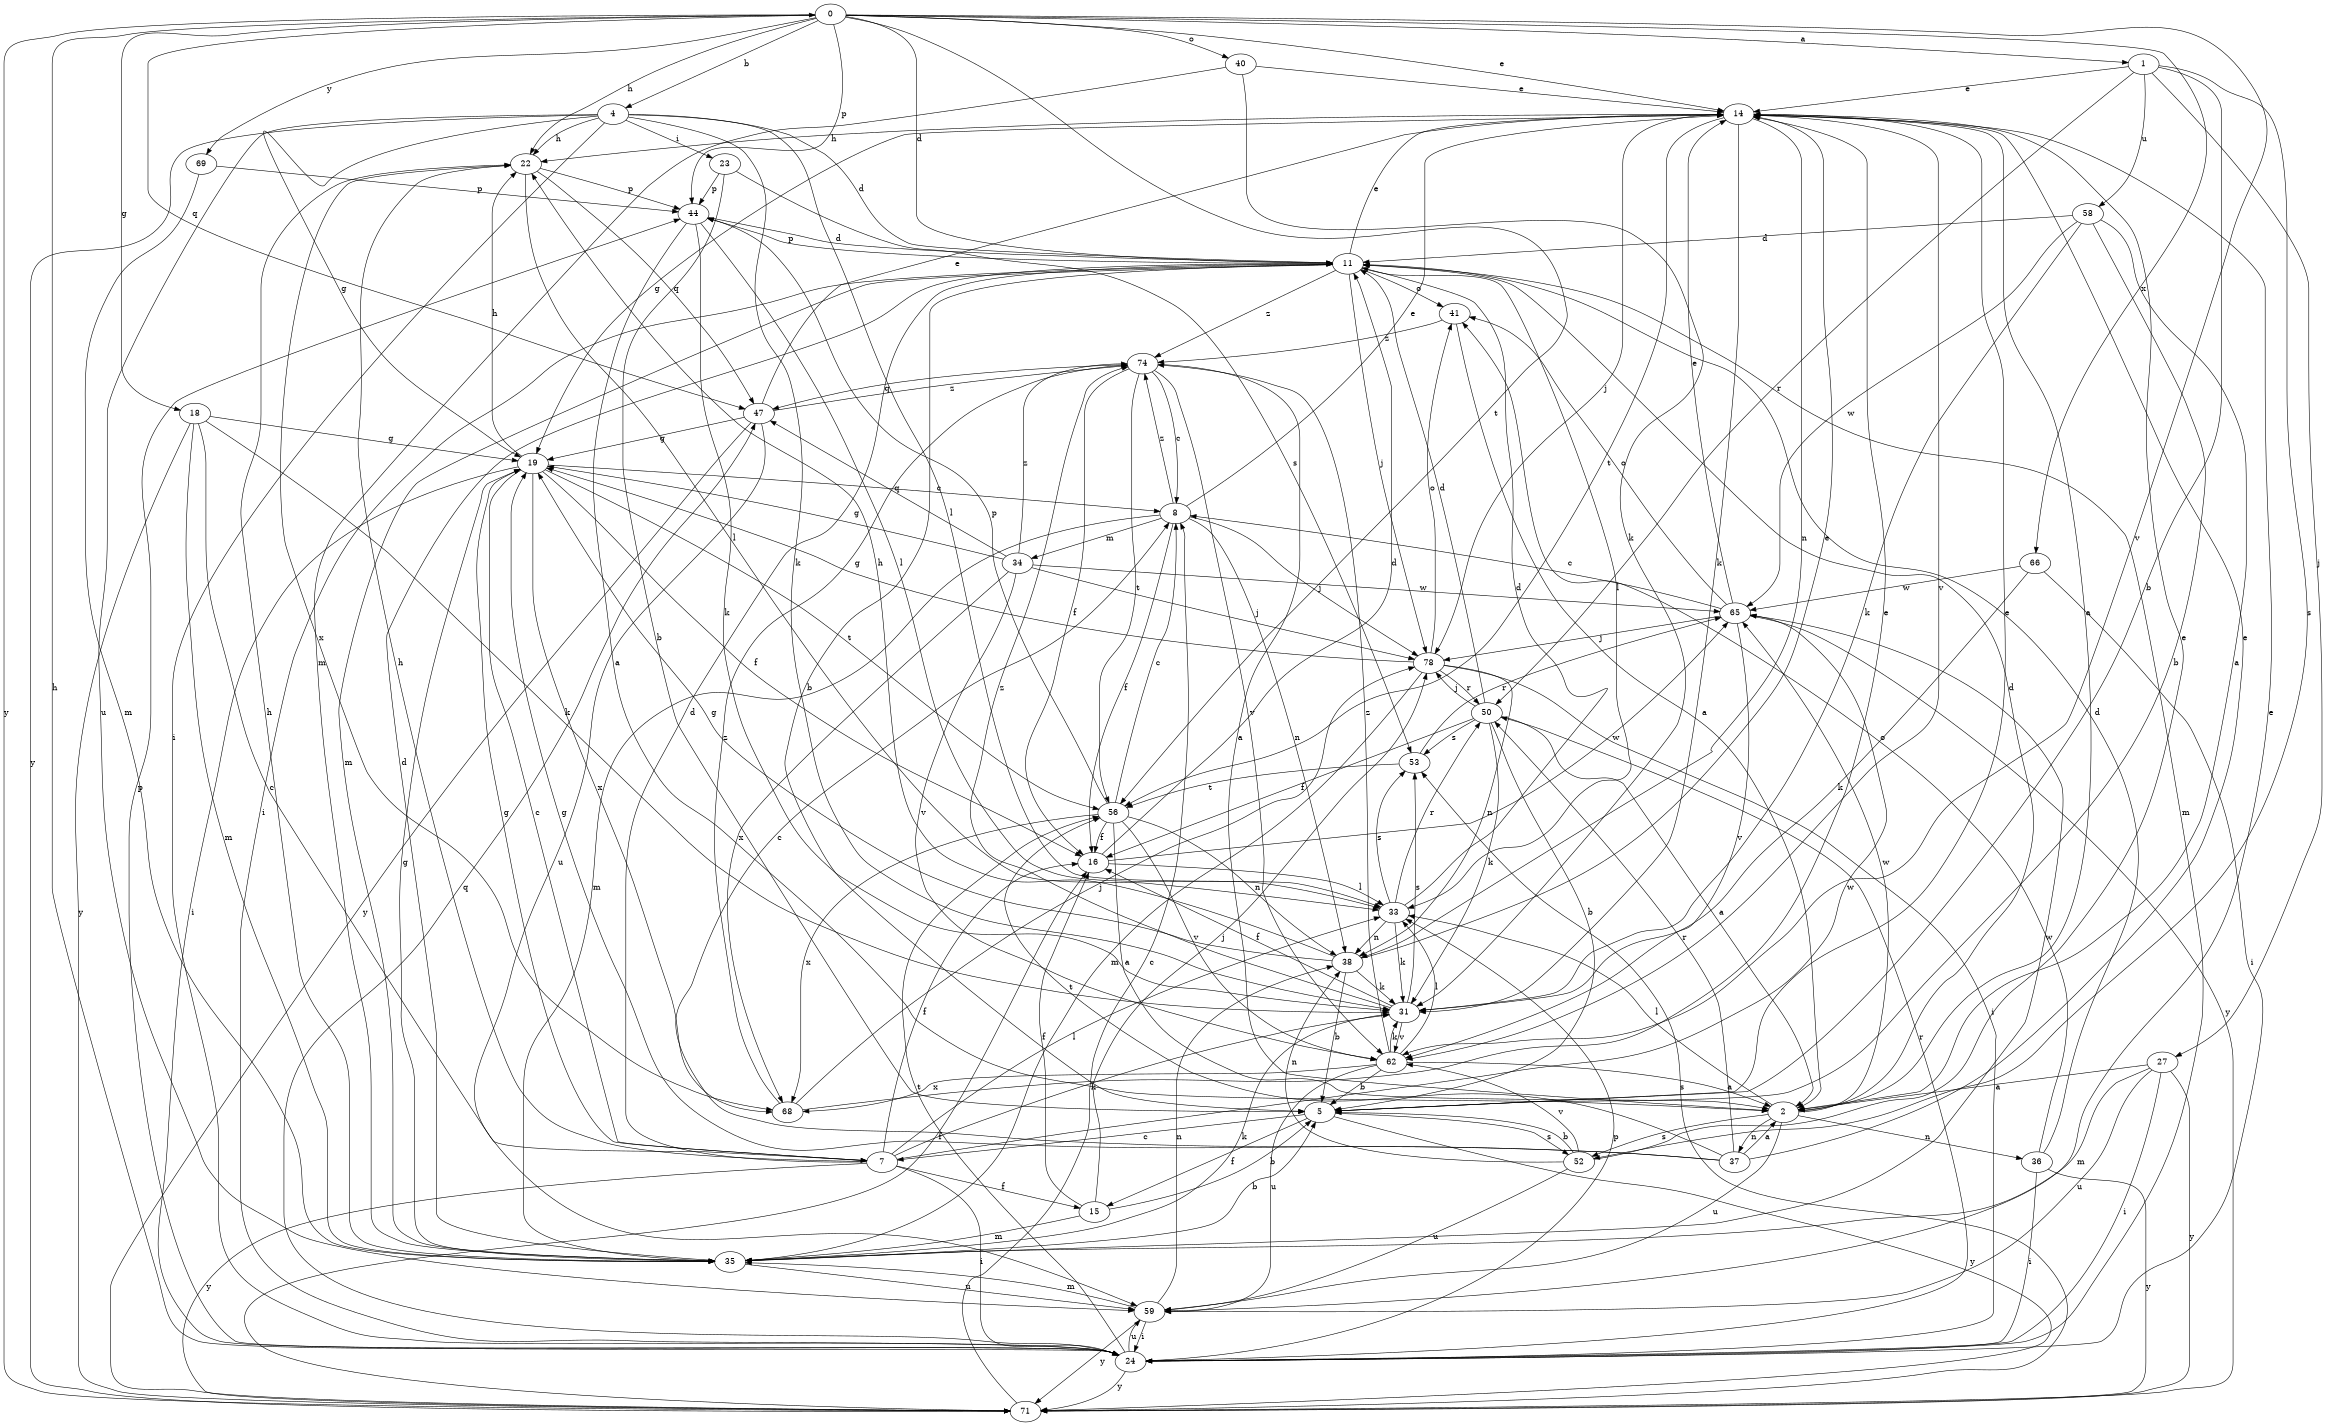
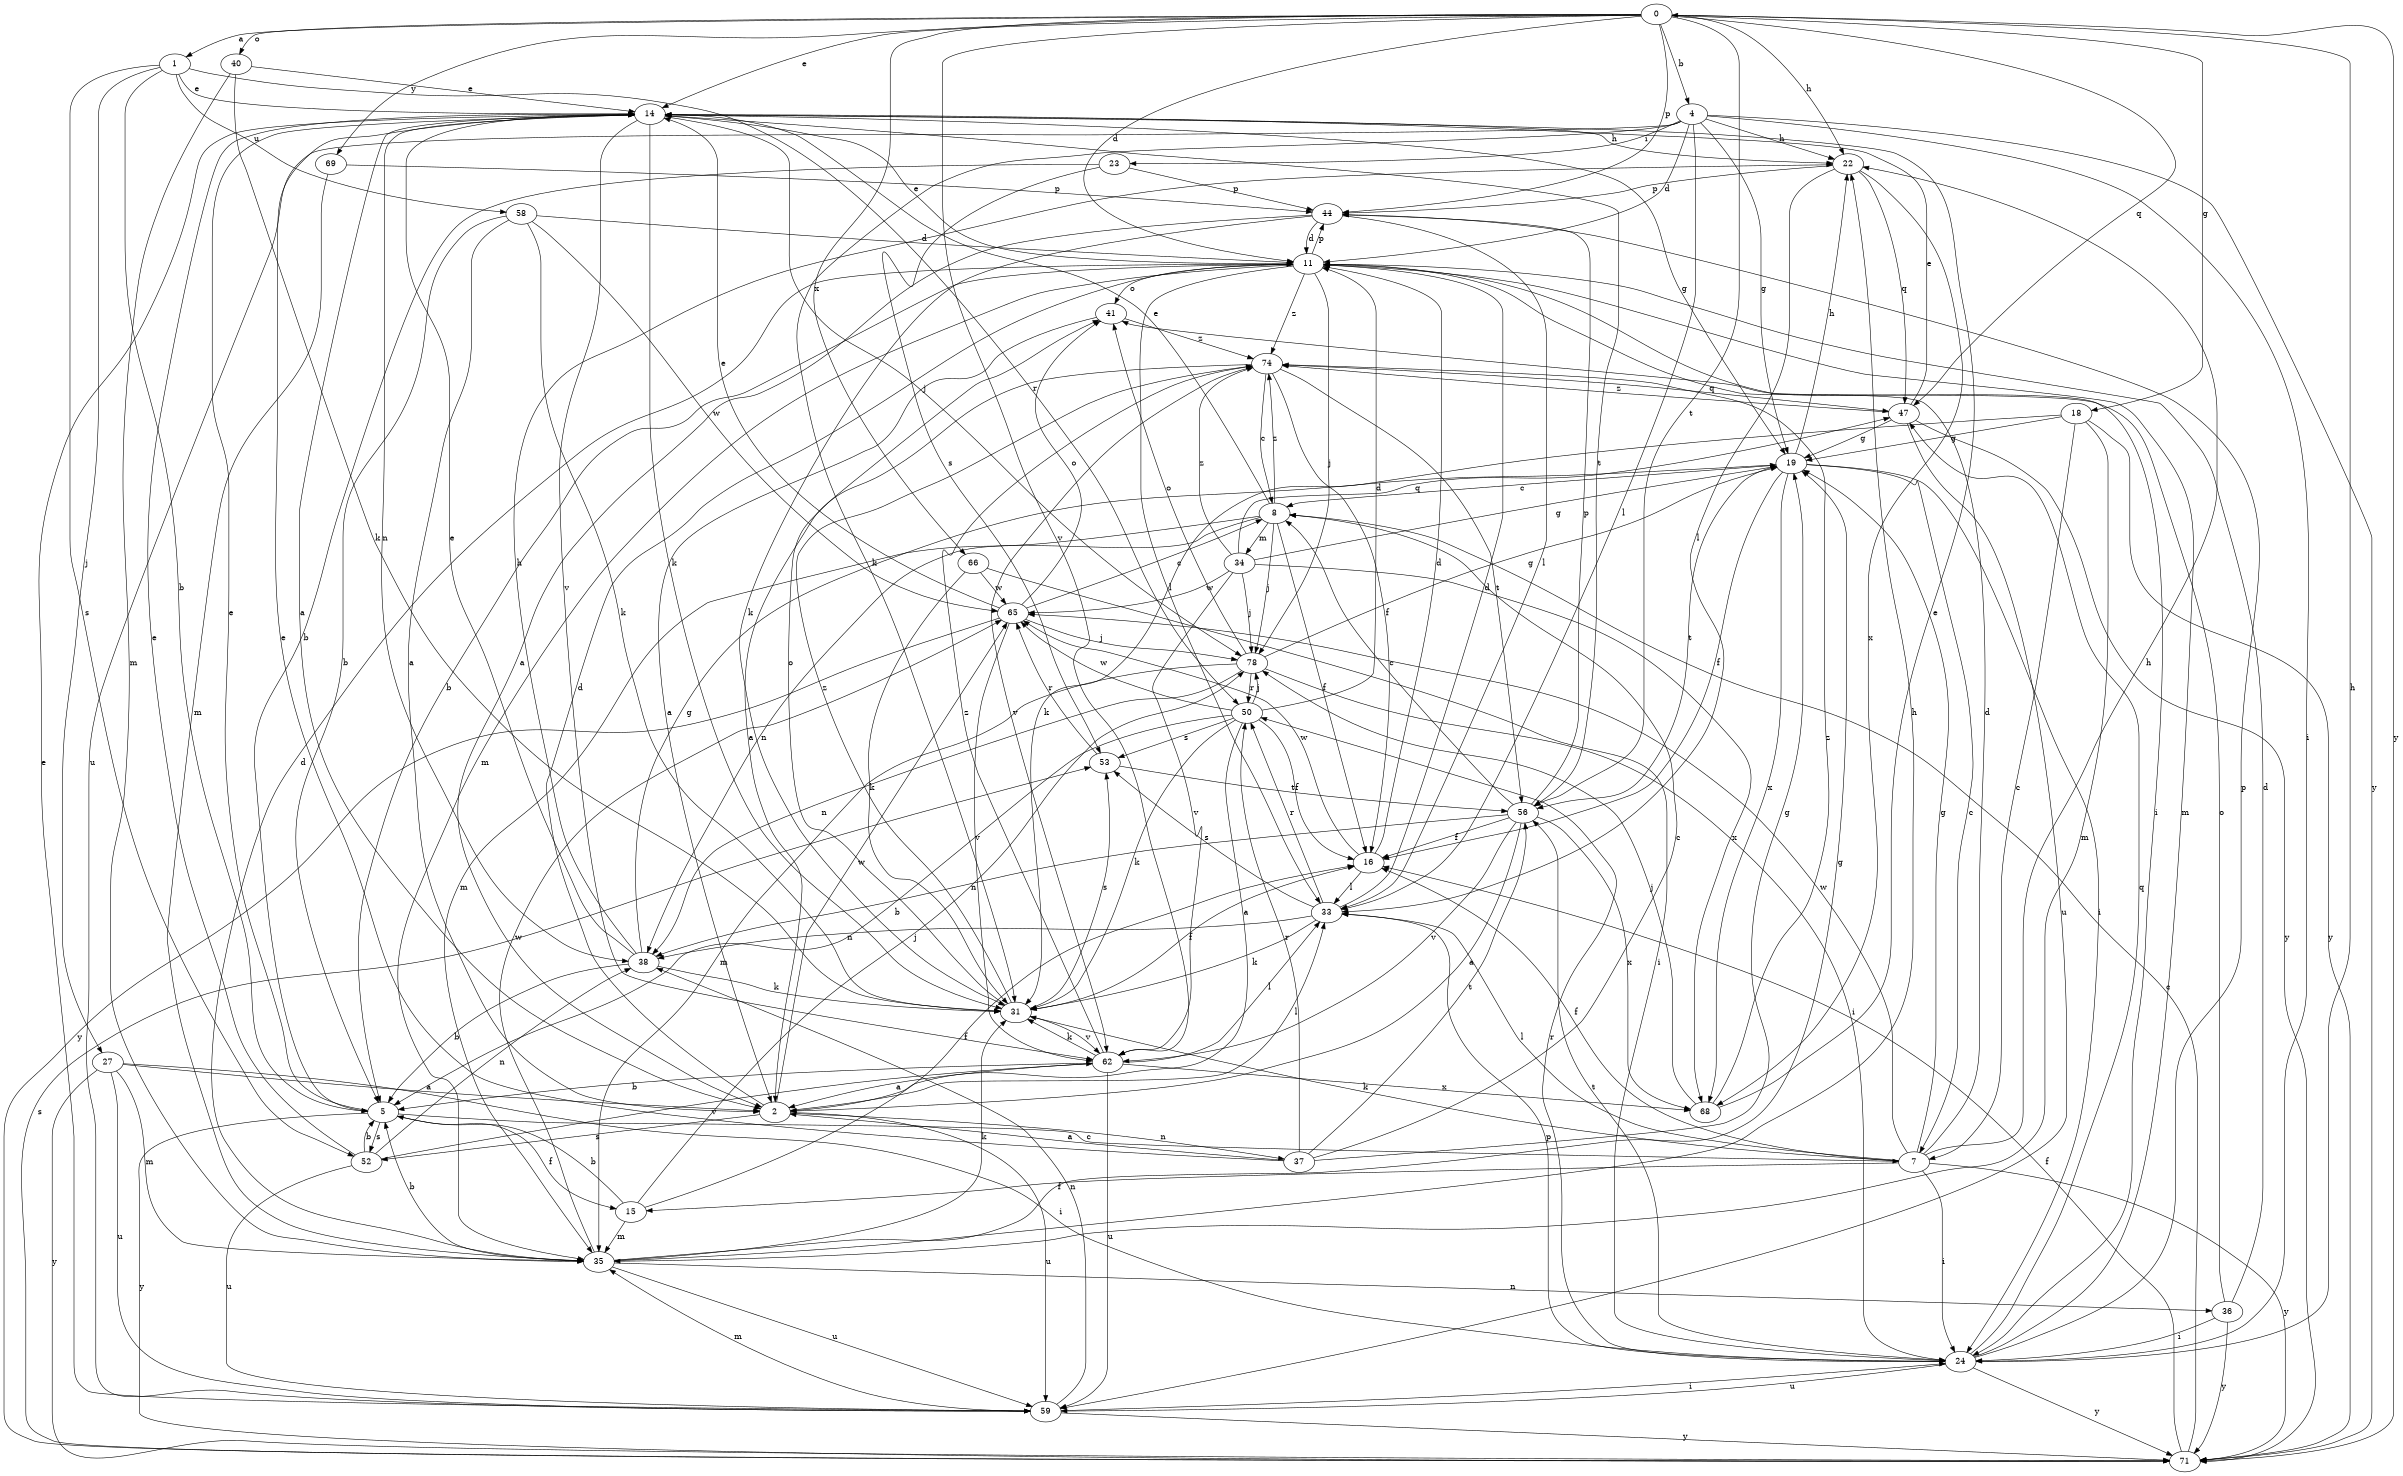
edge "31" -> "41": added, label "o"
edge "50" -> "65": added, label "w"
edge "2" -> "36": now "35" -> "36"
